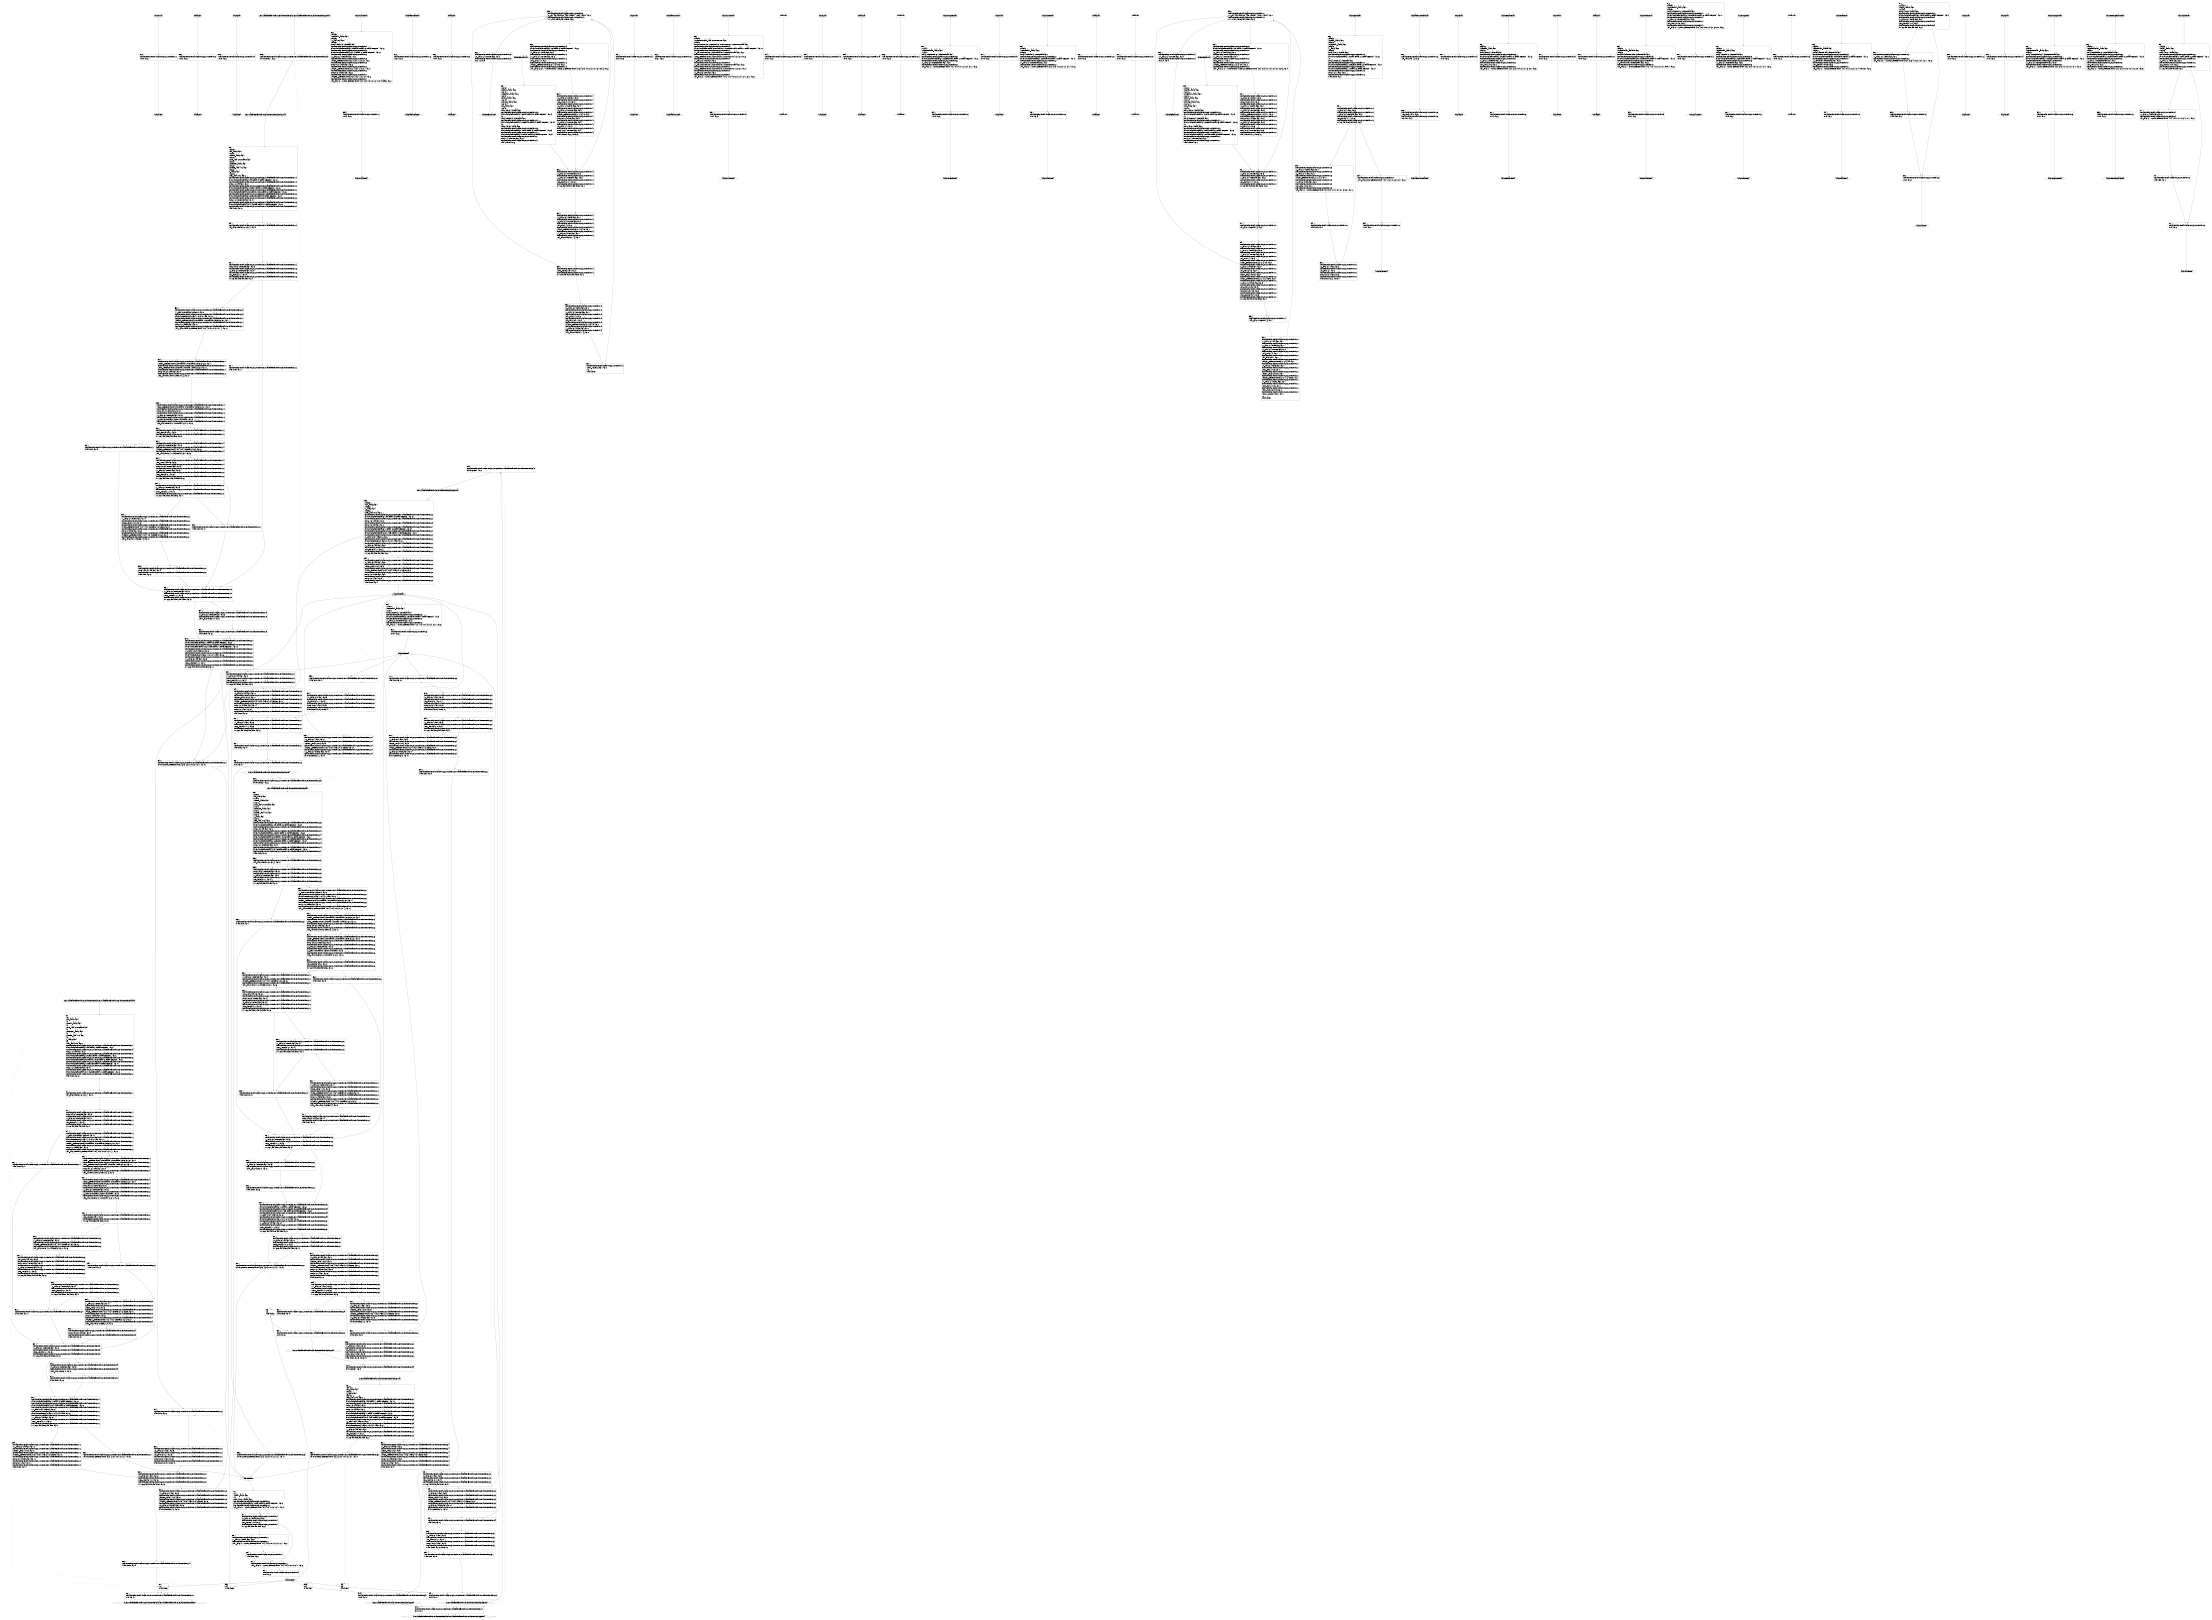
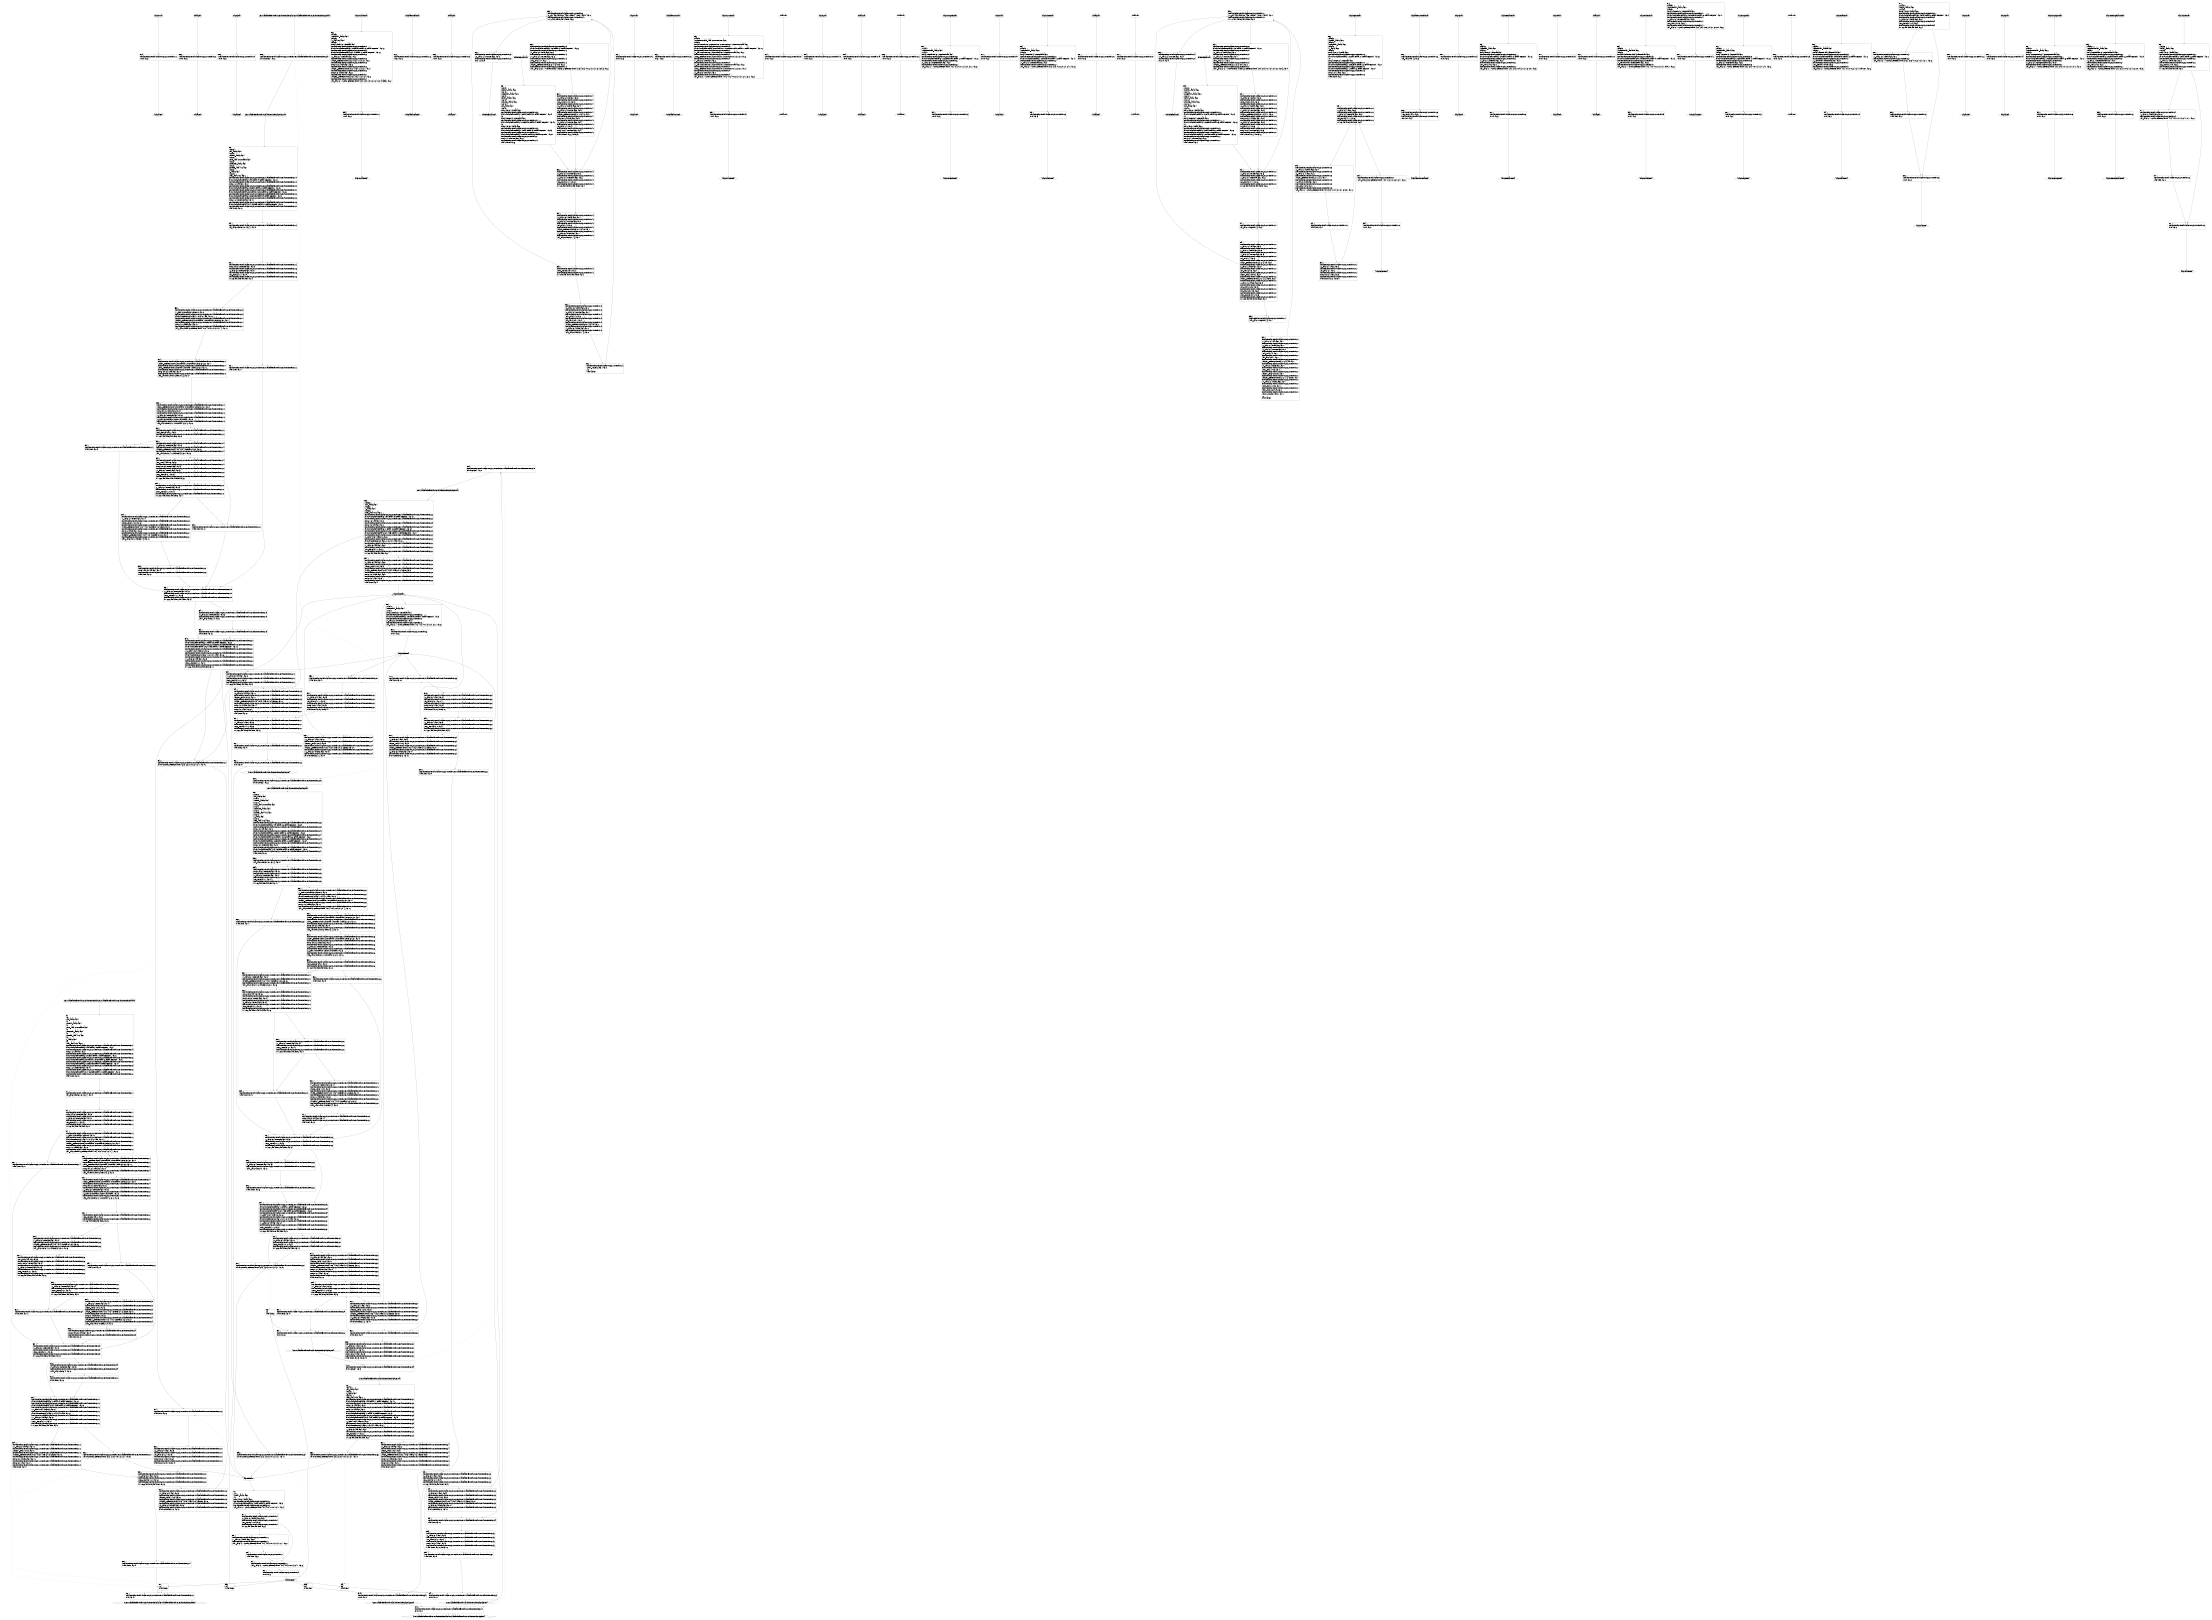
node "BB87:": text "br label %for.cond, !dbg !94" -> "br label %for.cond, !intTwo !94"
